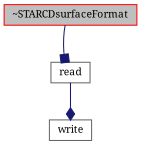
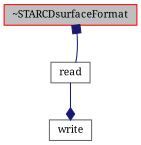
edge "~STARCDsurfaceFormat" -> "read": reversed
